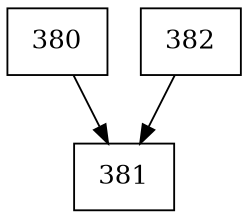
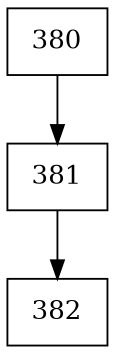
edge "382" -> "381": reversed
